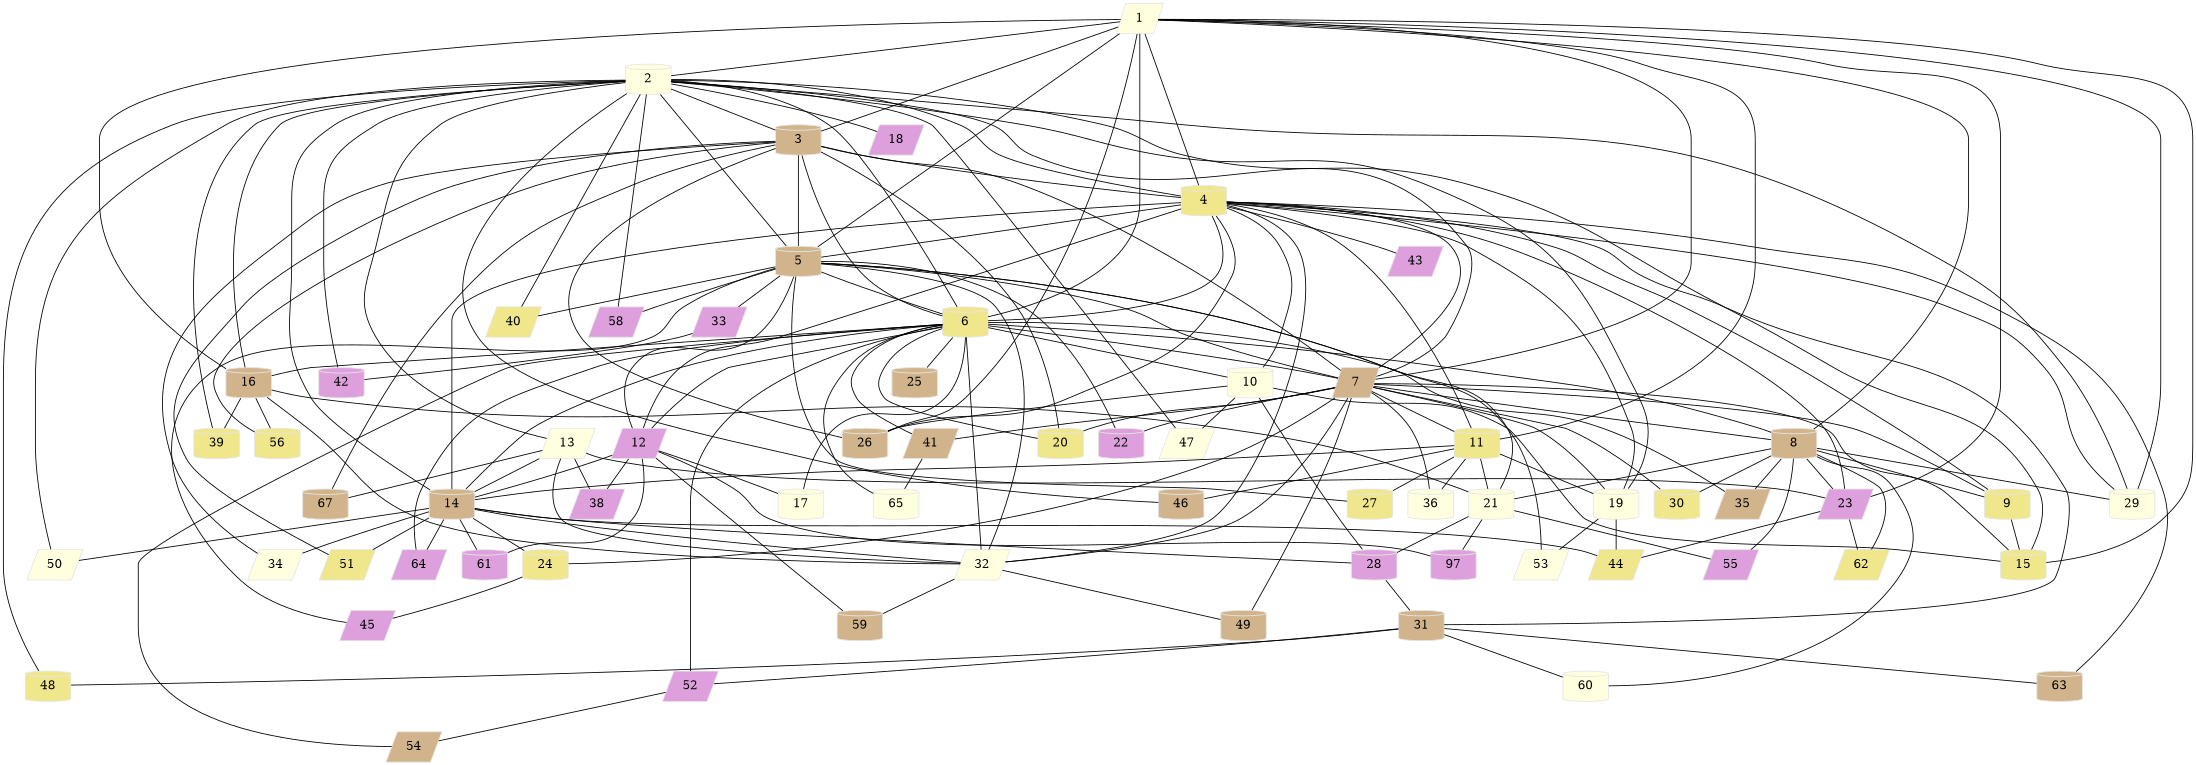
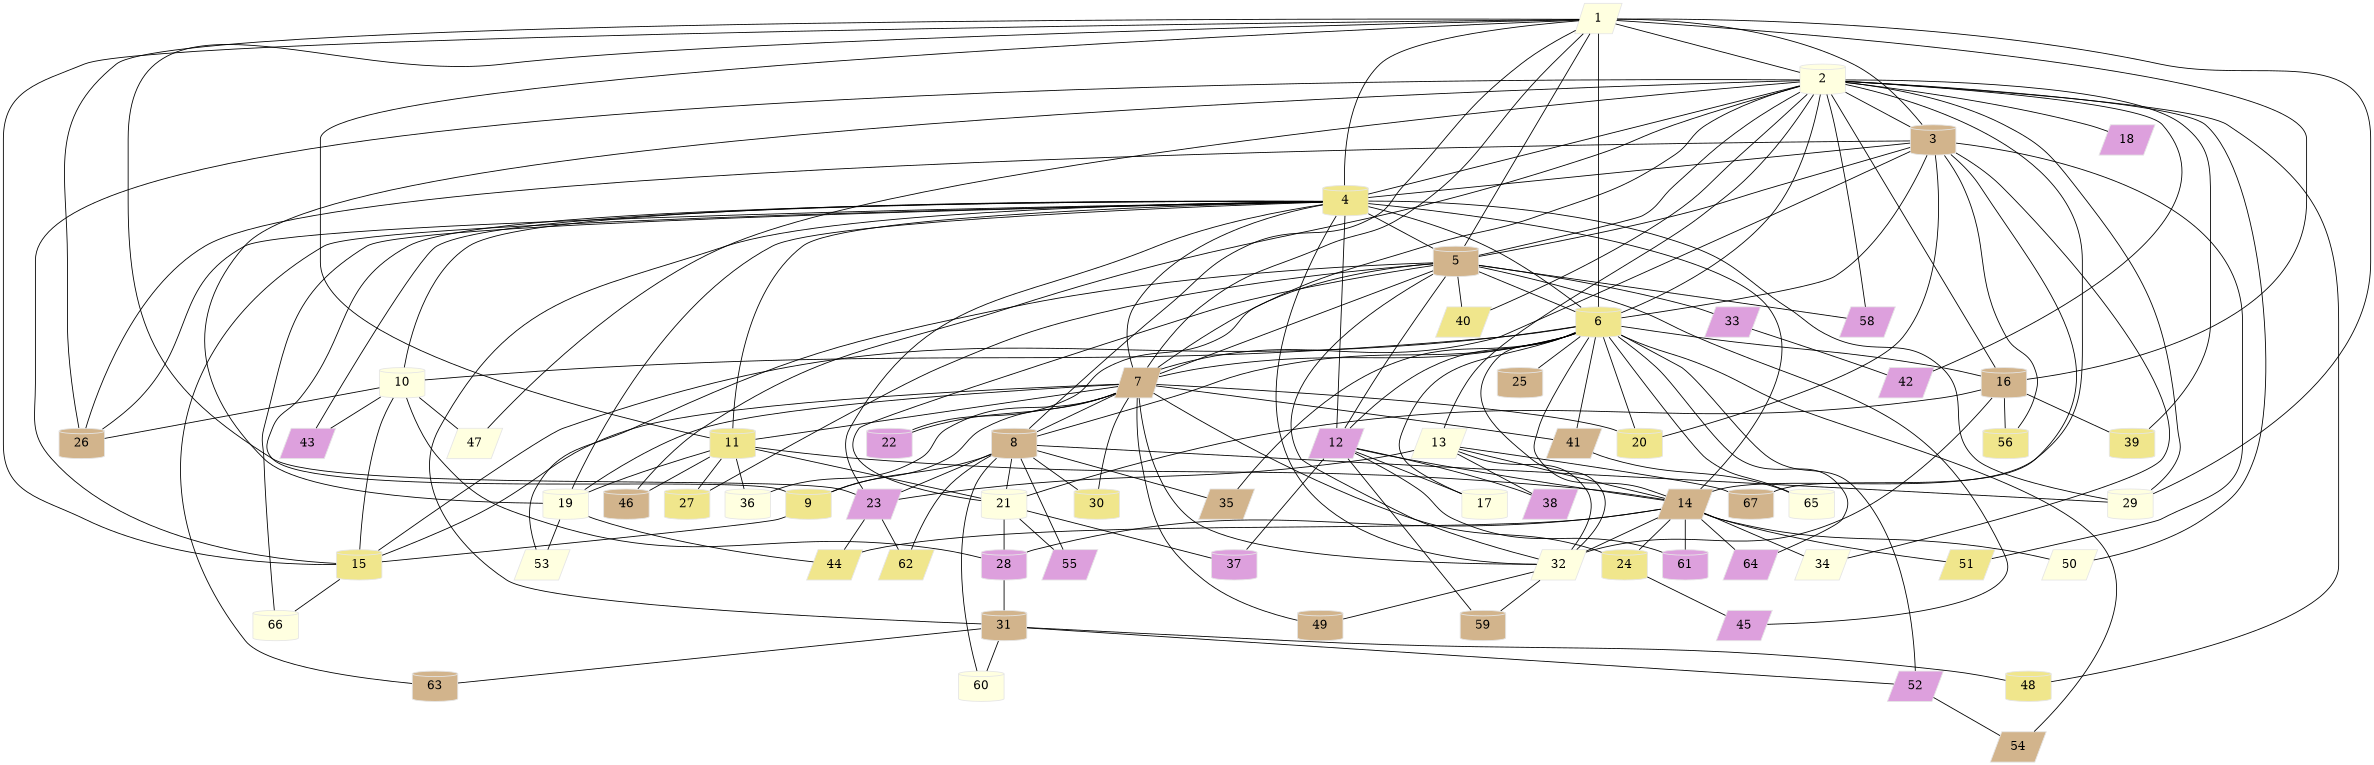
edge "6" -- "15": added
node "42": shape cylinder -> parallelogram
edge "10" -- "43": added
node "14": shape cylinder -> parallelogram
node "97": label "97" -> "37"
node "66": added
